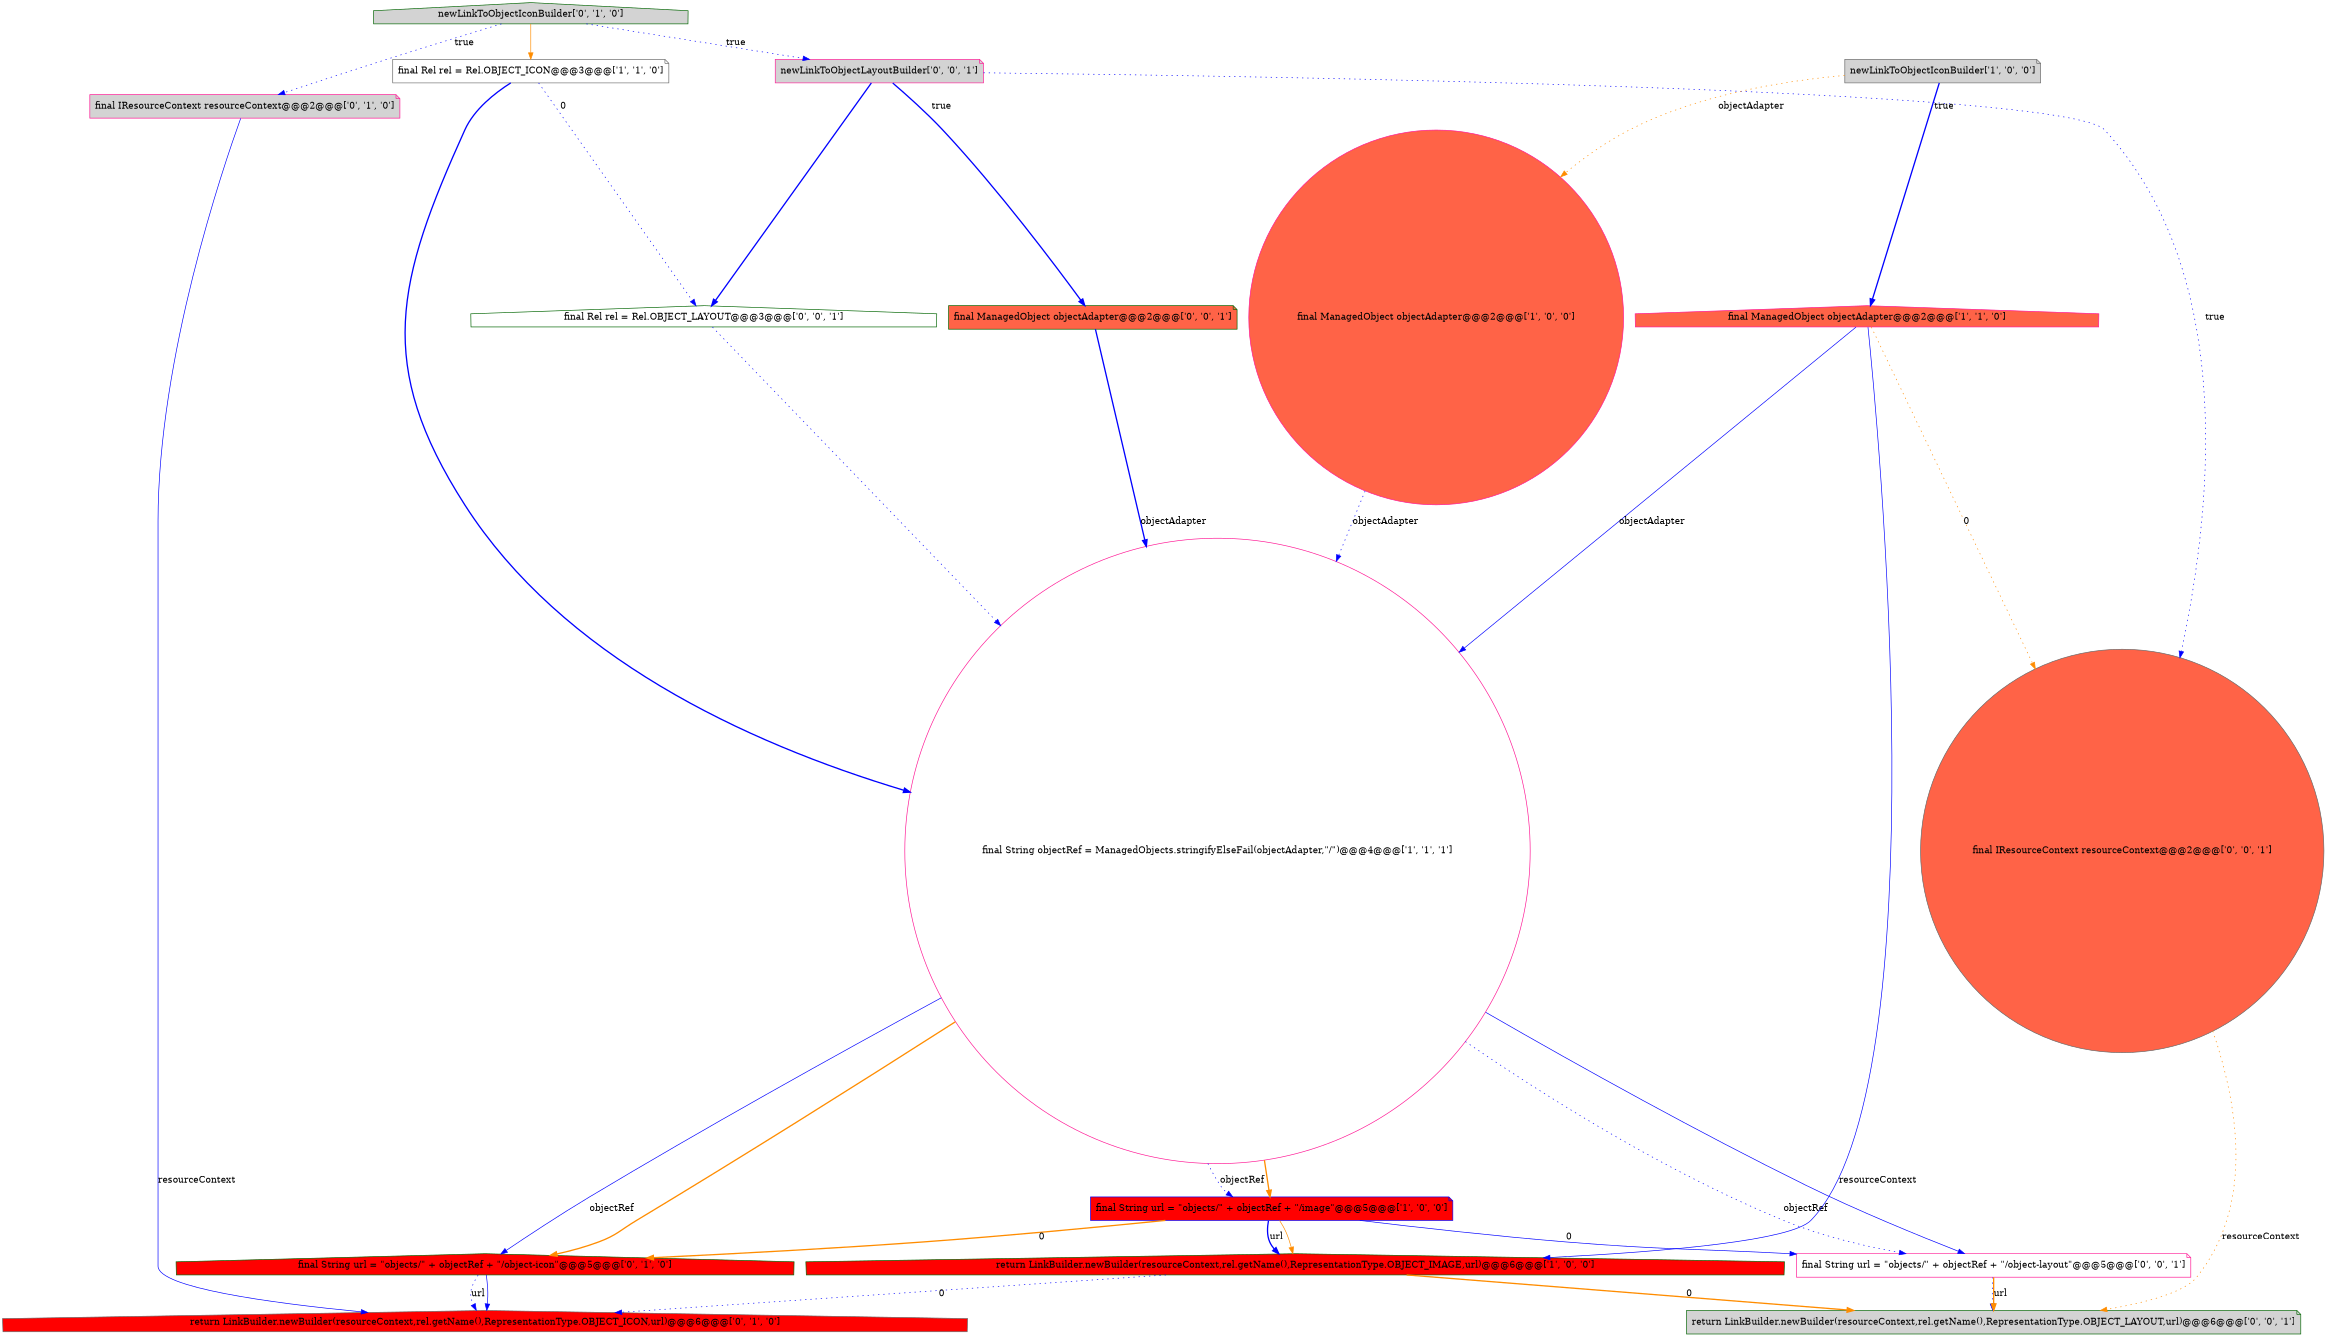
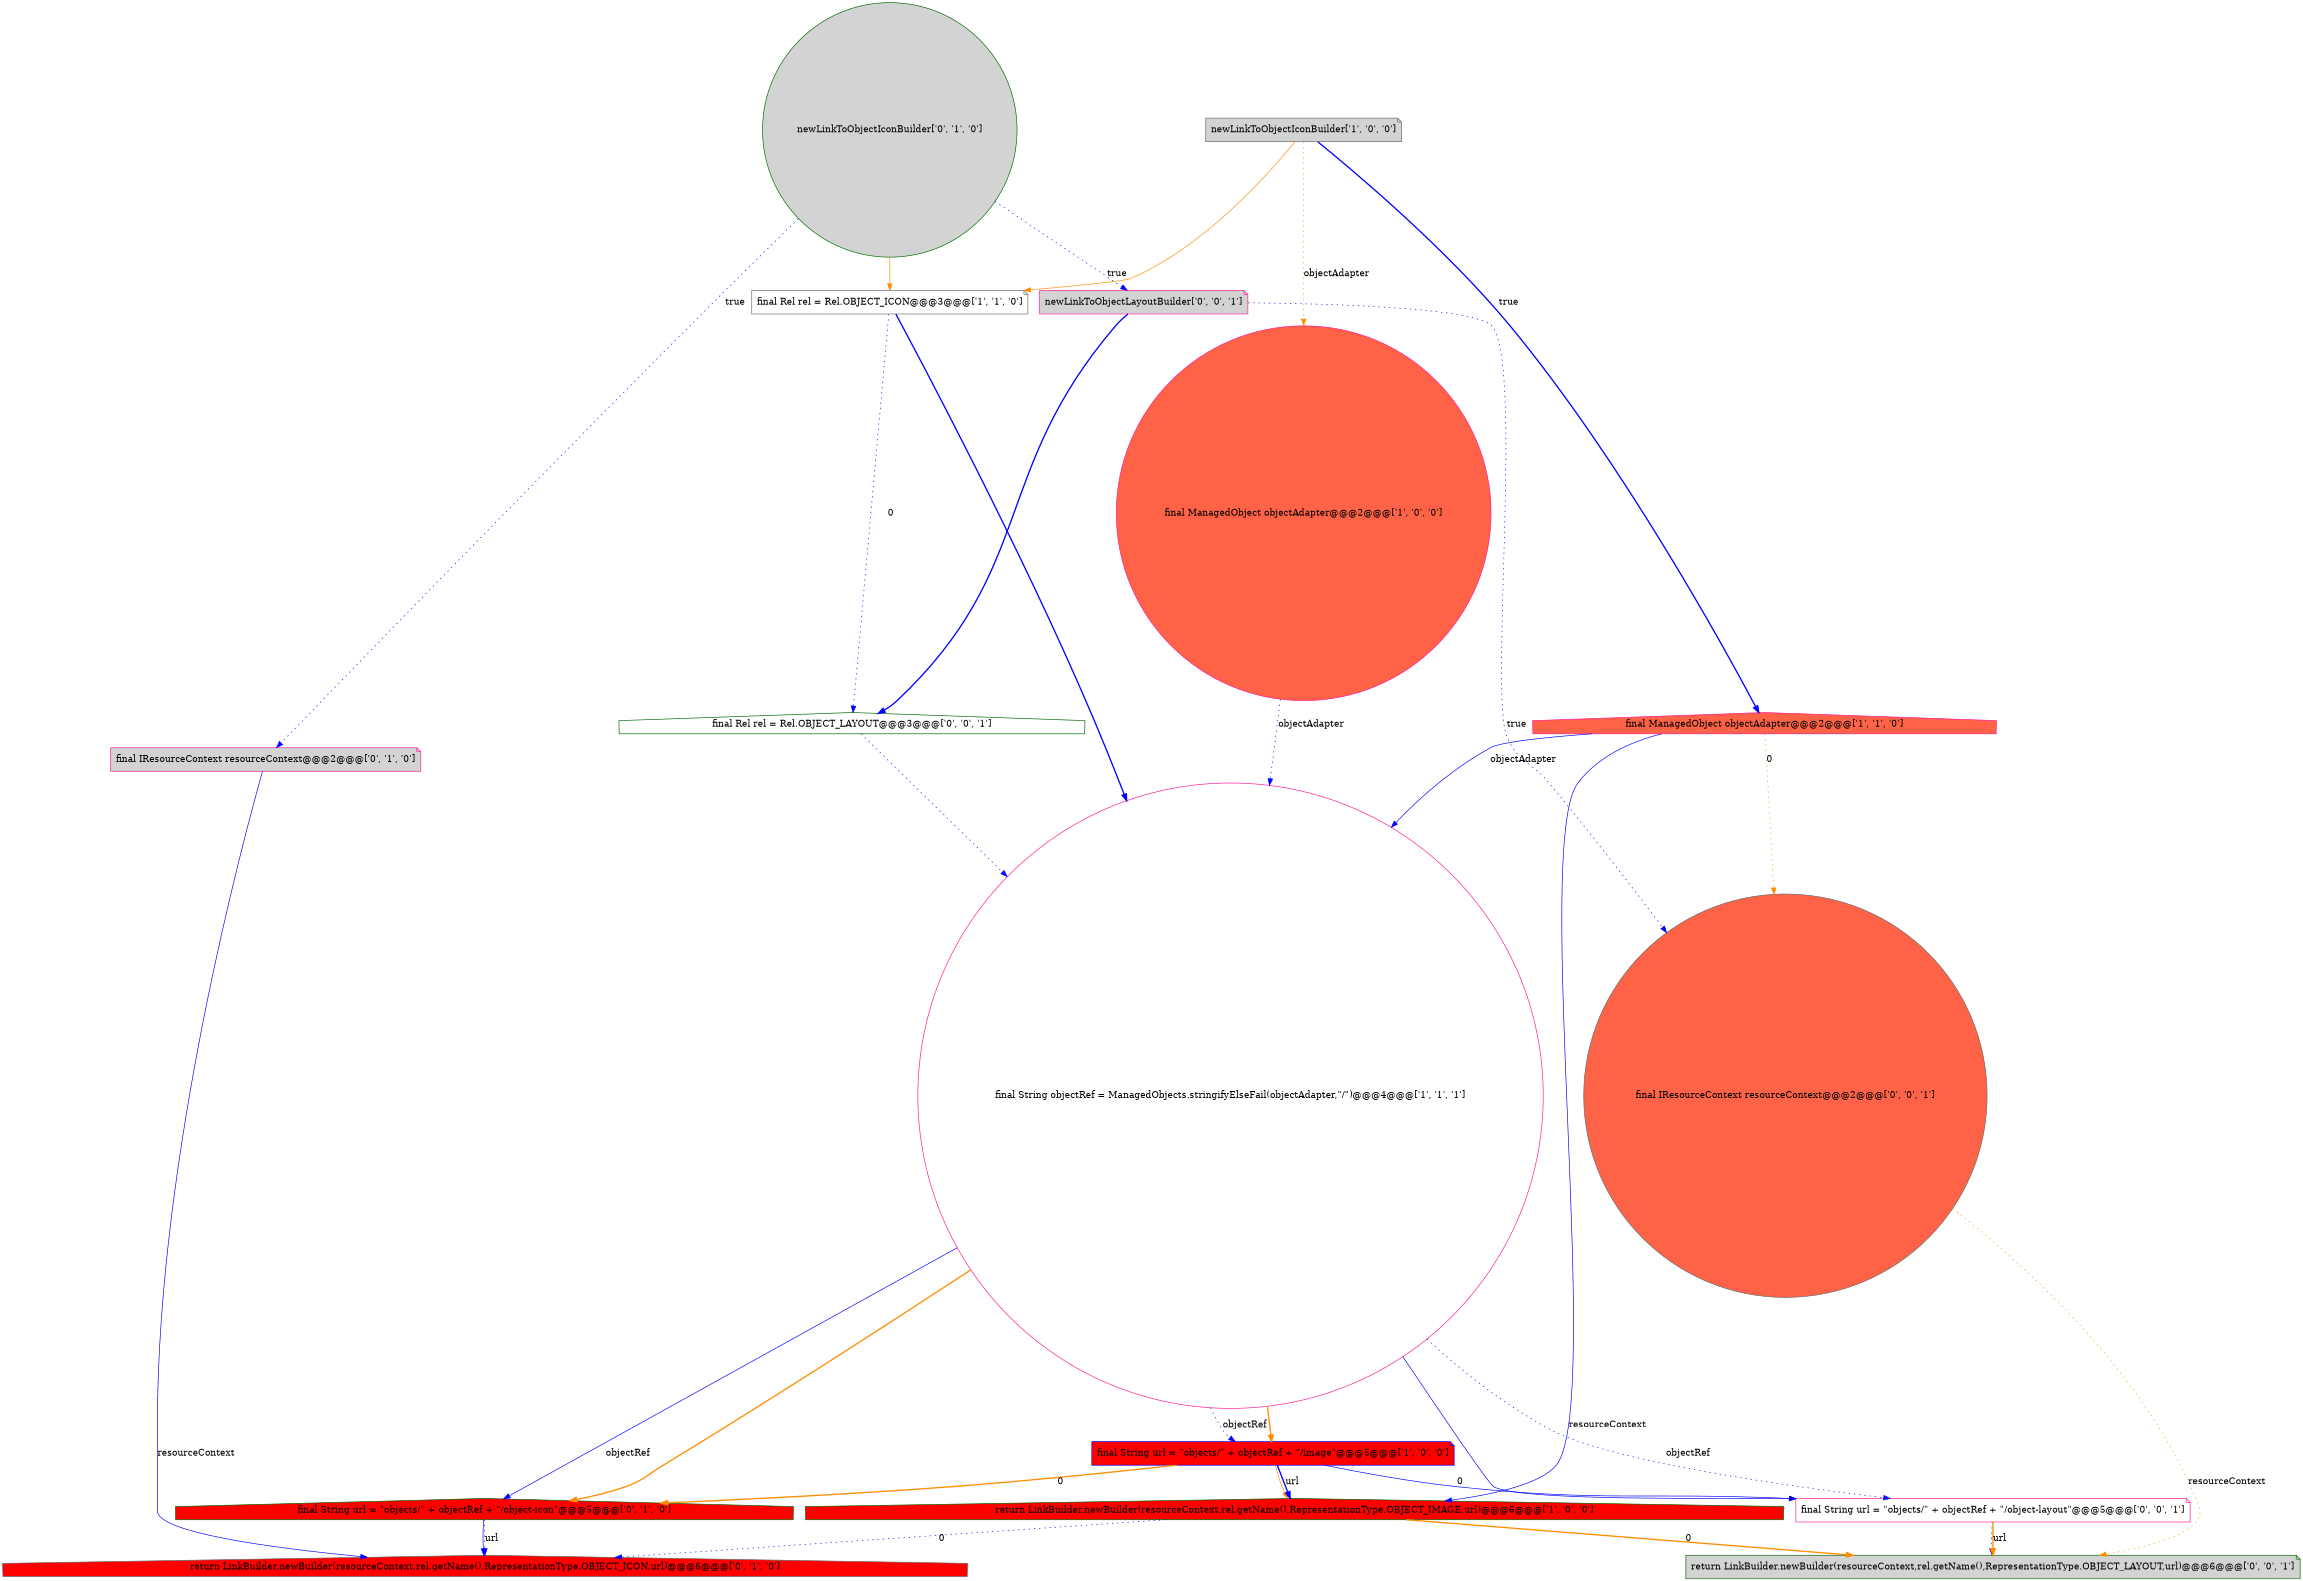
node "newLinkToObjectIconBuilder['0', '1', '0']": shape house -> circle
edge "newLinkToObjectIconBuilder['1', '0', '0']" -> "final Rel rel = Rel.OBJECT_ICON@@@3@@@['1', '1', '0']": added
node "final ManagedObject objectAdapter@@@2@@@['0', '0', '1']": removed
